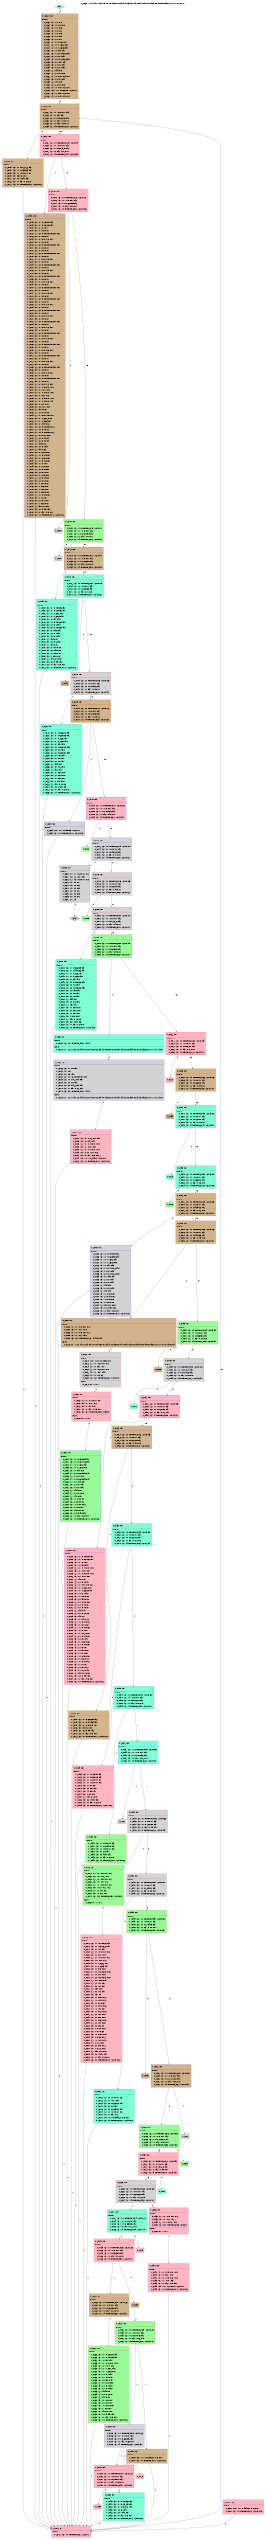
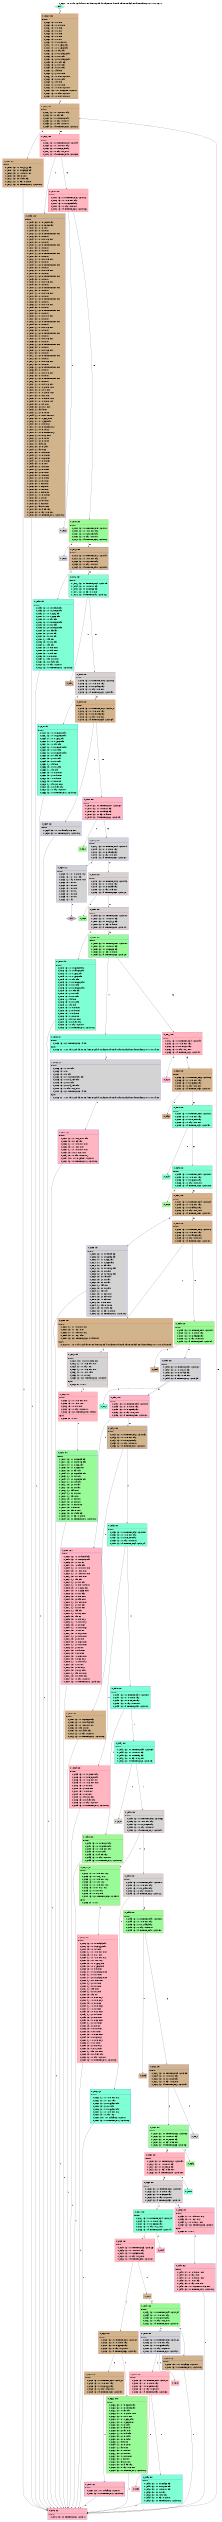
node "0x401ac8 [28]": added
